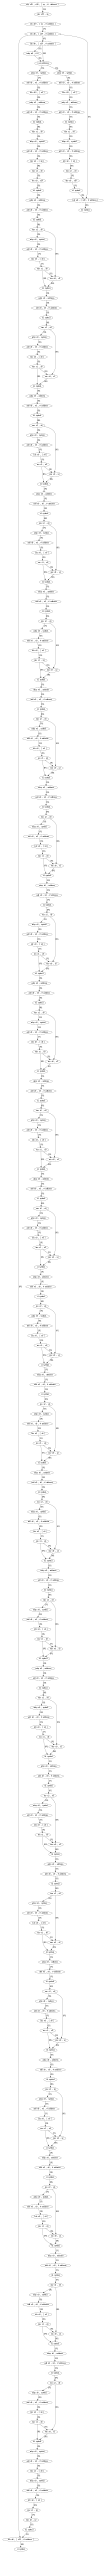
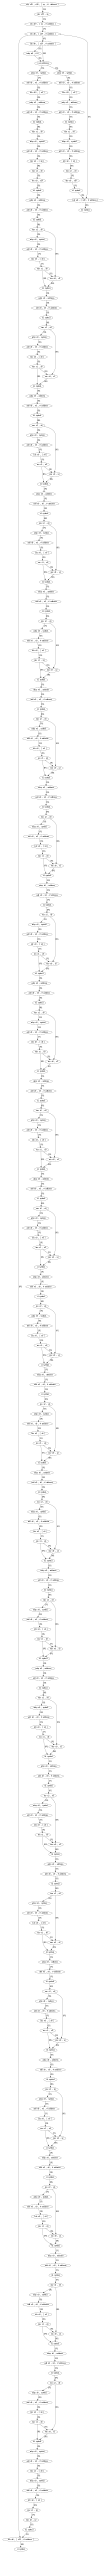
edge "mov x49 , sp" -> "str x19 , [ sp , # address ]": added, label "CFG"
